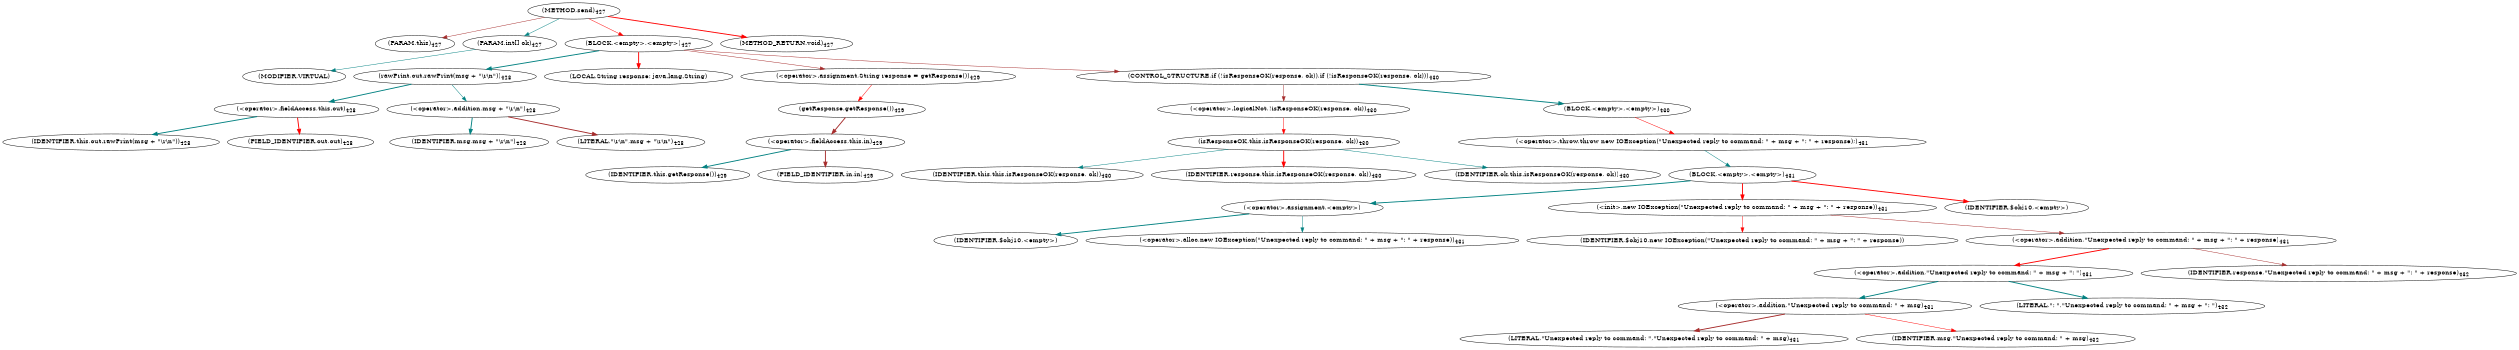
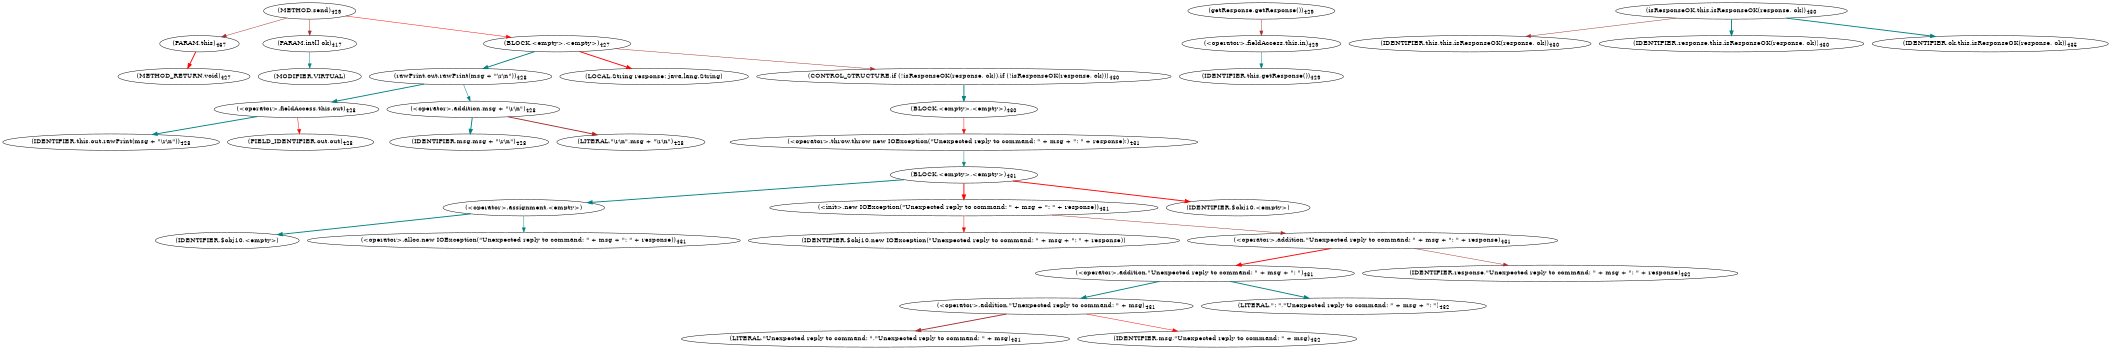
node "(METHOD,send)": text "427" -> "429"
edge "(METHOD,send)" -> "(PARAM,int[] ok)": color teal -> brown
edge "(METHOD,send)" -> "(METHOD_RETURN,void)": now "(PARAM,this)" -> "(METHOD_RETURN,void)"
node "(PARAM,this)": text "427" -> "467"
node "(PARAM,int[] ok)": text "427" -> "417"
node "(<operator>.assignment,String response = getResponse())": removed
node "(<operator>.logicalNot,!isResponseOK(response, ok))": removed
edge "(<operator>.fieldAccess,this.out)" -> "(FIELD_IDENTIFIER,out,out)": style bold -> solid
edge "(getResponse,getResponse())" -> "(<operator>.fieldAccess,this.in)": style bold -> solid
edge "(isResponseOK,this.isResponseOK(response, ok))" -> "(IDENTIFIER,response,this.isResponseOK(response, ok))": color red -> teal
edge "(<operator>.fieldAccess,this.in)" -> "(IDENTIFIER,this,getResponse())": style bold -> solid
edge "(isResponseOK,this.isResponseOK(response, ok))" -> "(IDENTIFIER,this,this.isResponseOK(response, ok))": color teal -> brown
edge "(isResponseOK,this.isResponseOK(response, ok))" -> "(IDENTIFIER,ok,this.isResponseOK(response, ok))": style solid -> bold
node "(IDENTIFIER,ok,this.isResponseOK(response, ok))": text "430" -> "435"
node "(FIELD_IDENTIFIER,in,in)": removed
